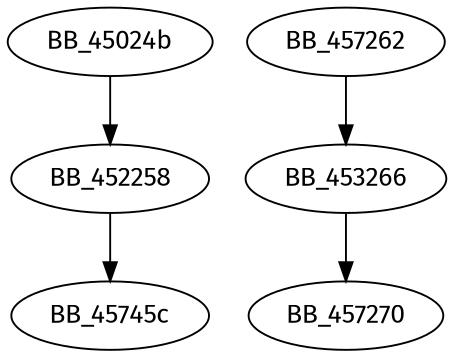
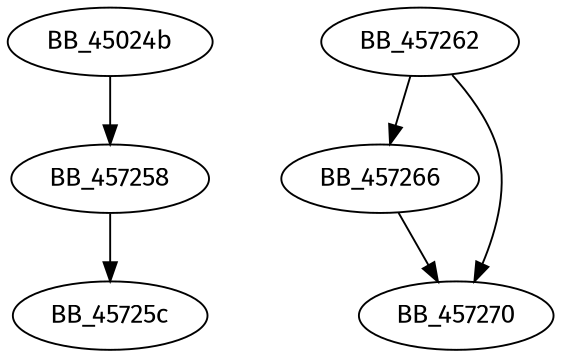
edge "BB_457262" -> "BB_457270": added
node "BB_452258": label "BB_452258" -> "BB_457258"
node "BB_453266": label "BB_453266" -> "BB_457266"
node "BB_45745c": label "BB_45745c" -> "BB_45725c"
